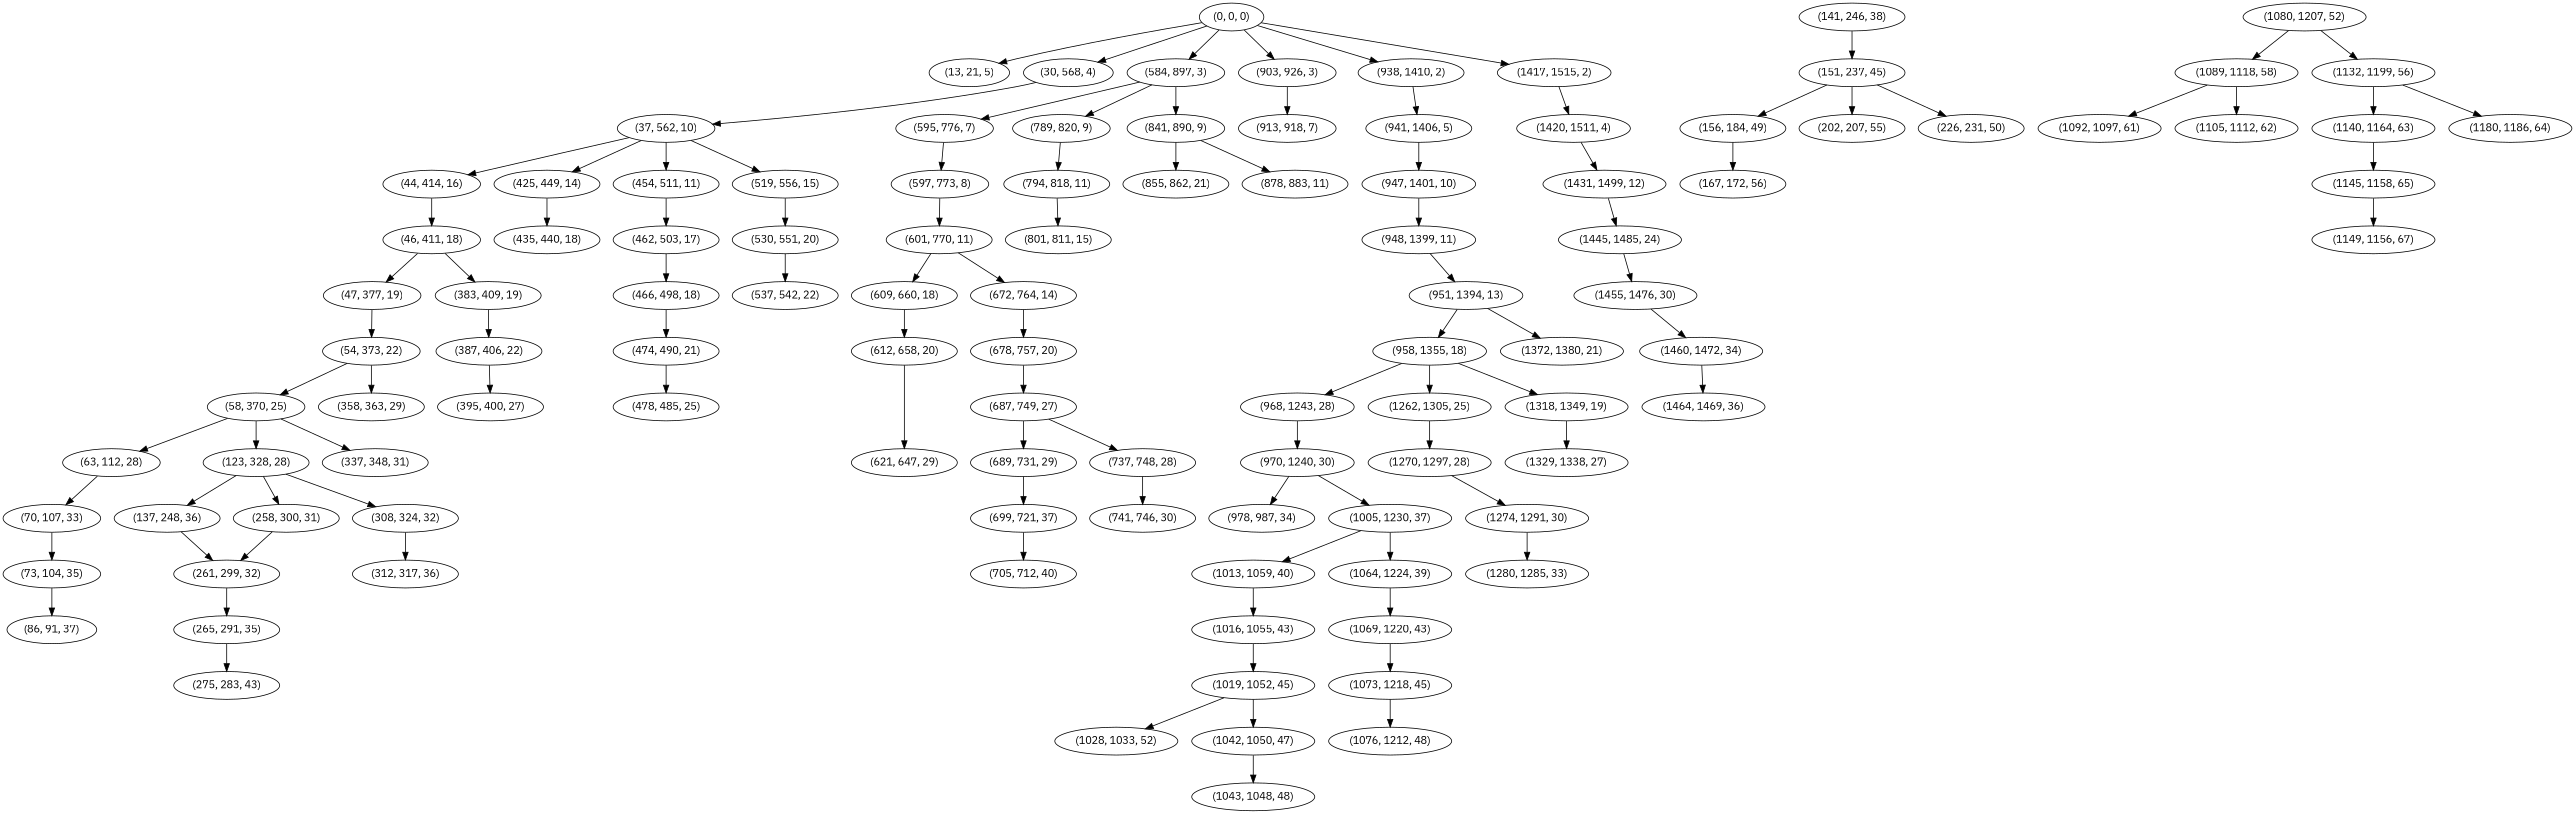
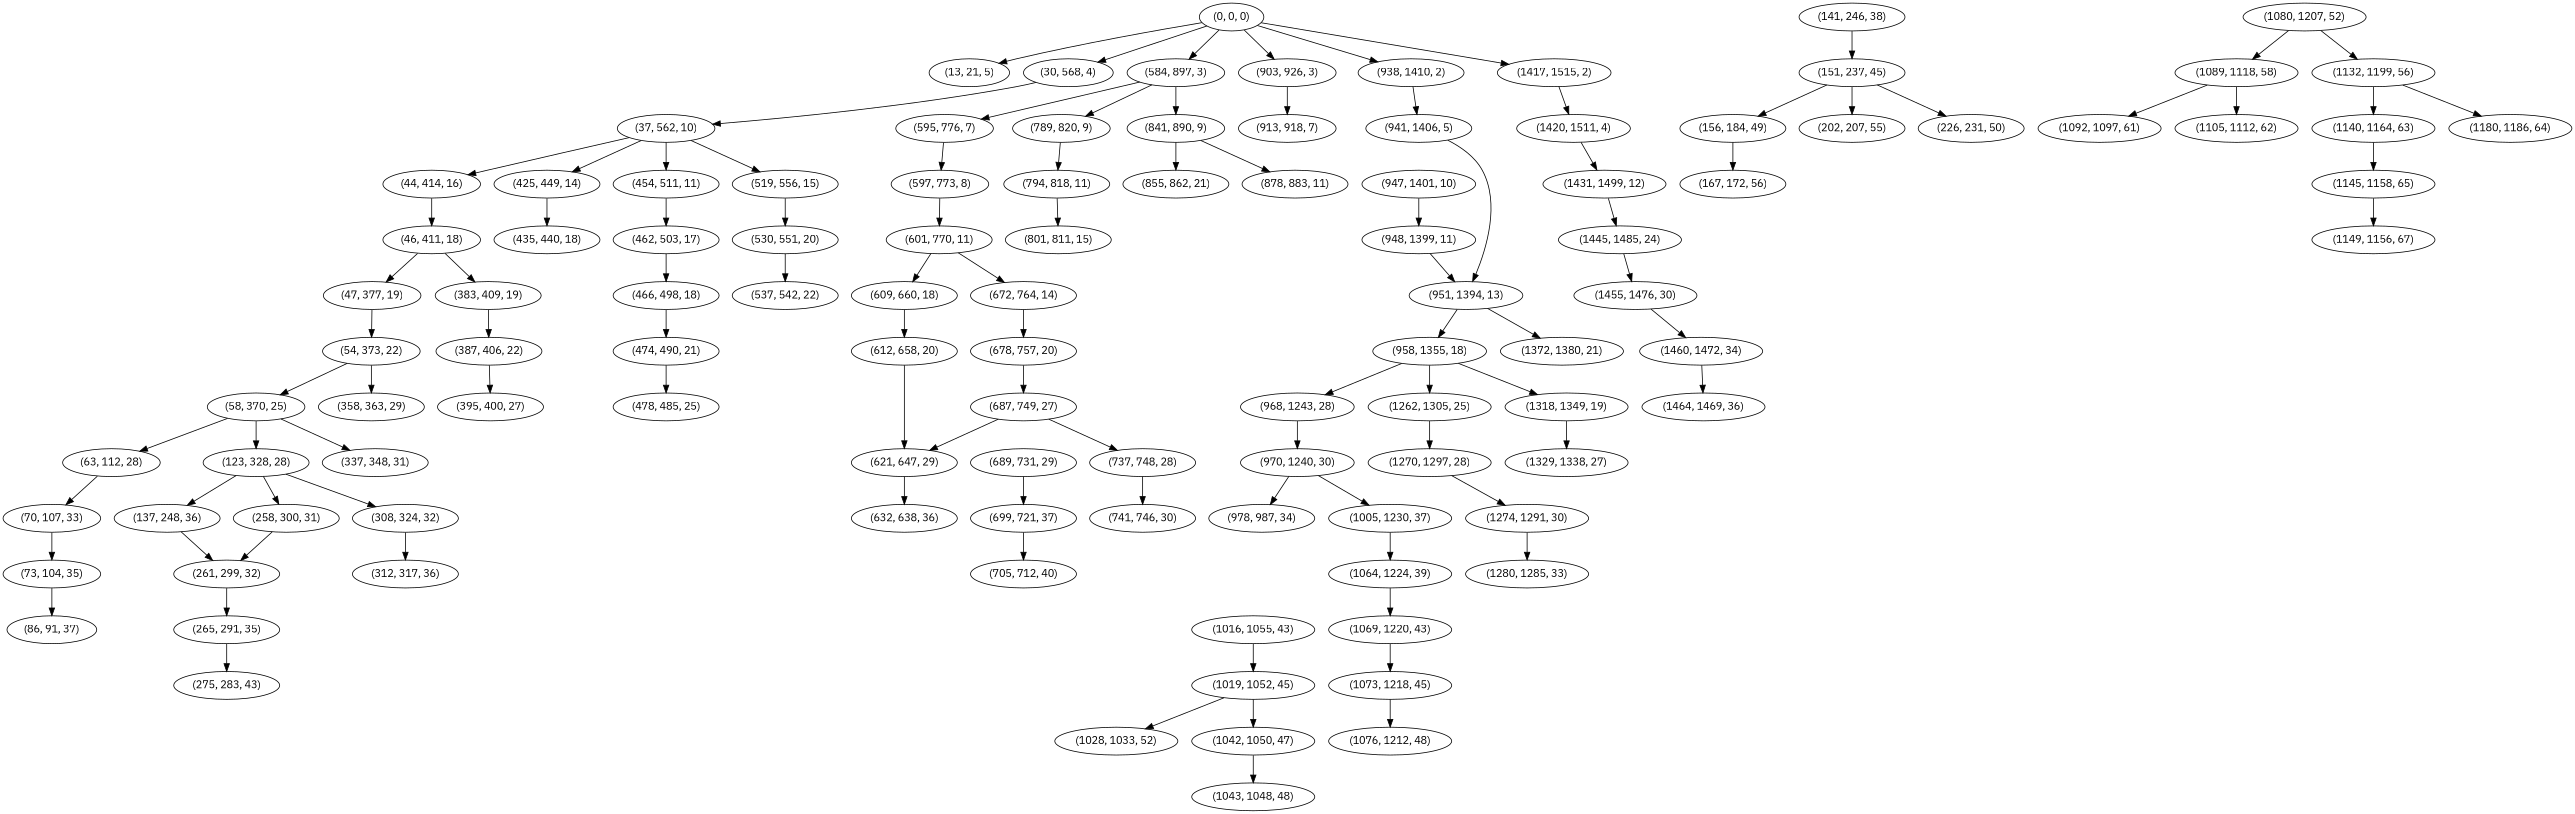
edge "(941, 1406, 5)" -> "(947, 1401, 10)": now "(941, 1406, 5)" -> "(951, 1394, 13)"
edge "(687, 749, 27)" -> "(689, 731, 29)": now "(687, 749, 27)" -> "(621, 647, 29)"
node "(632, 638, 36)": added
node "(1013, 1059, 40)": removed
